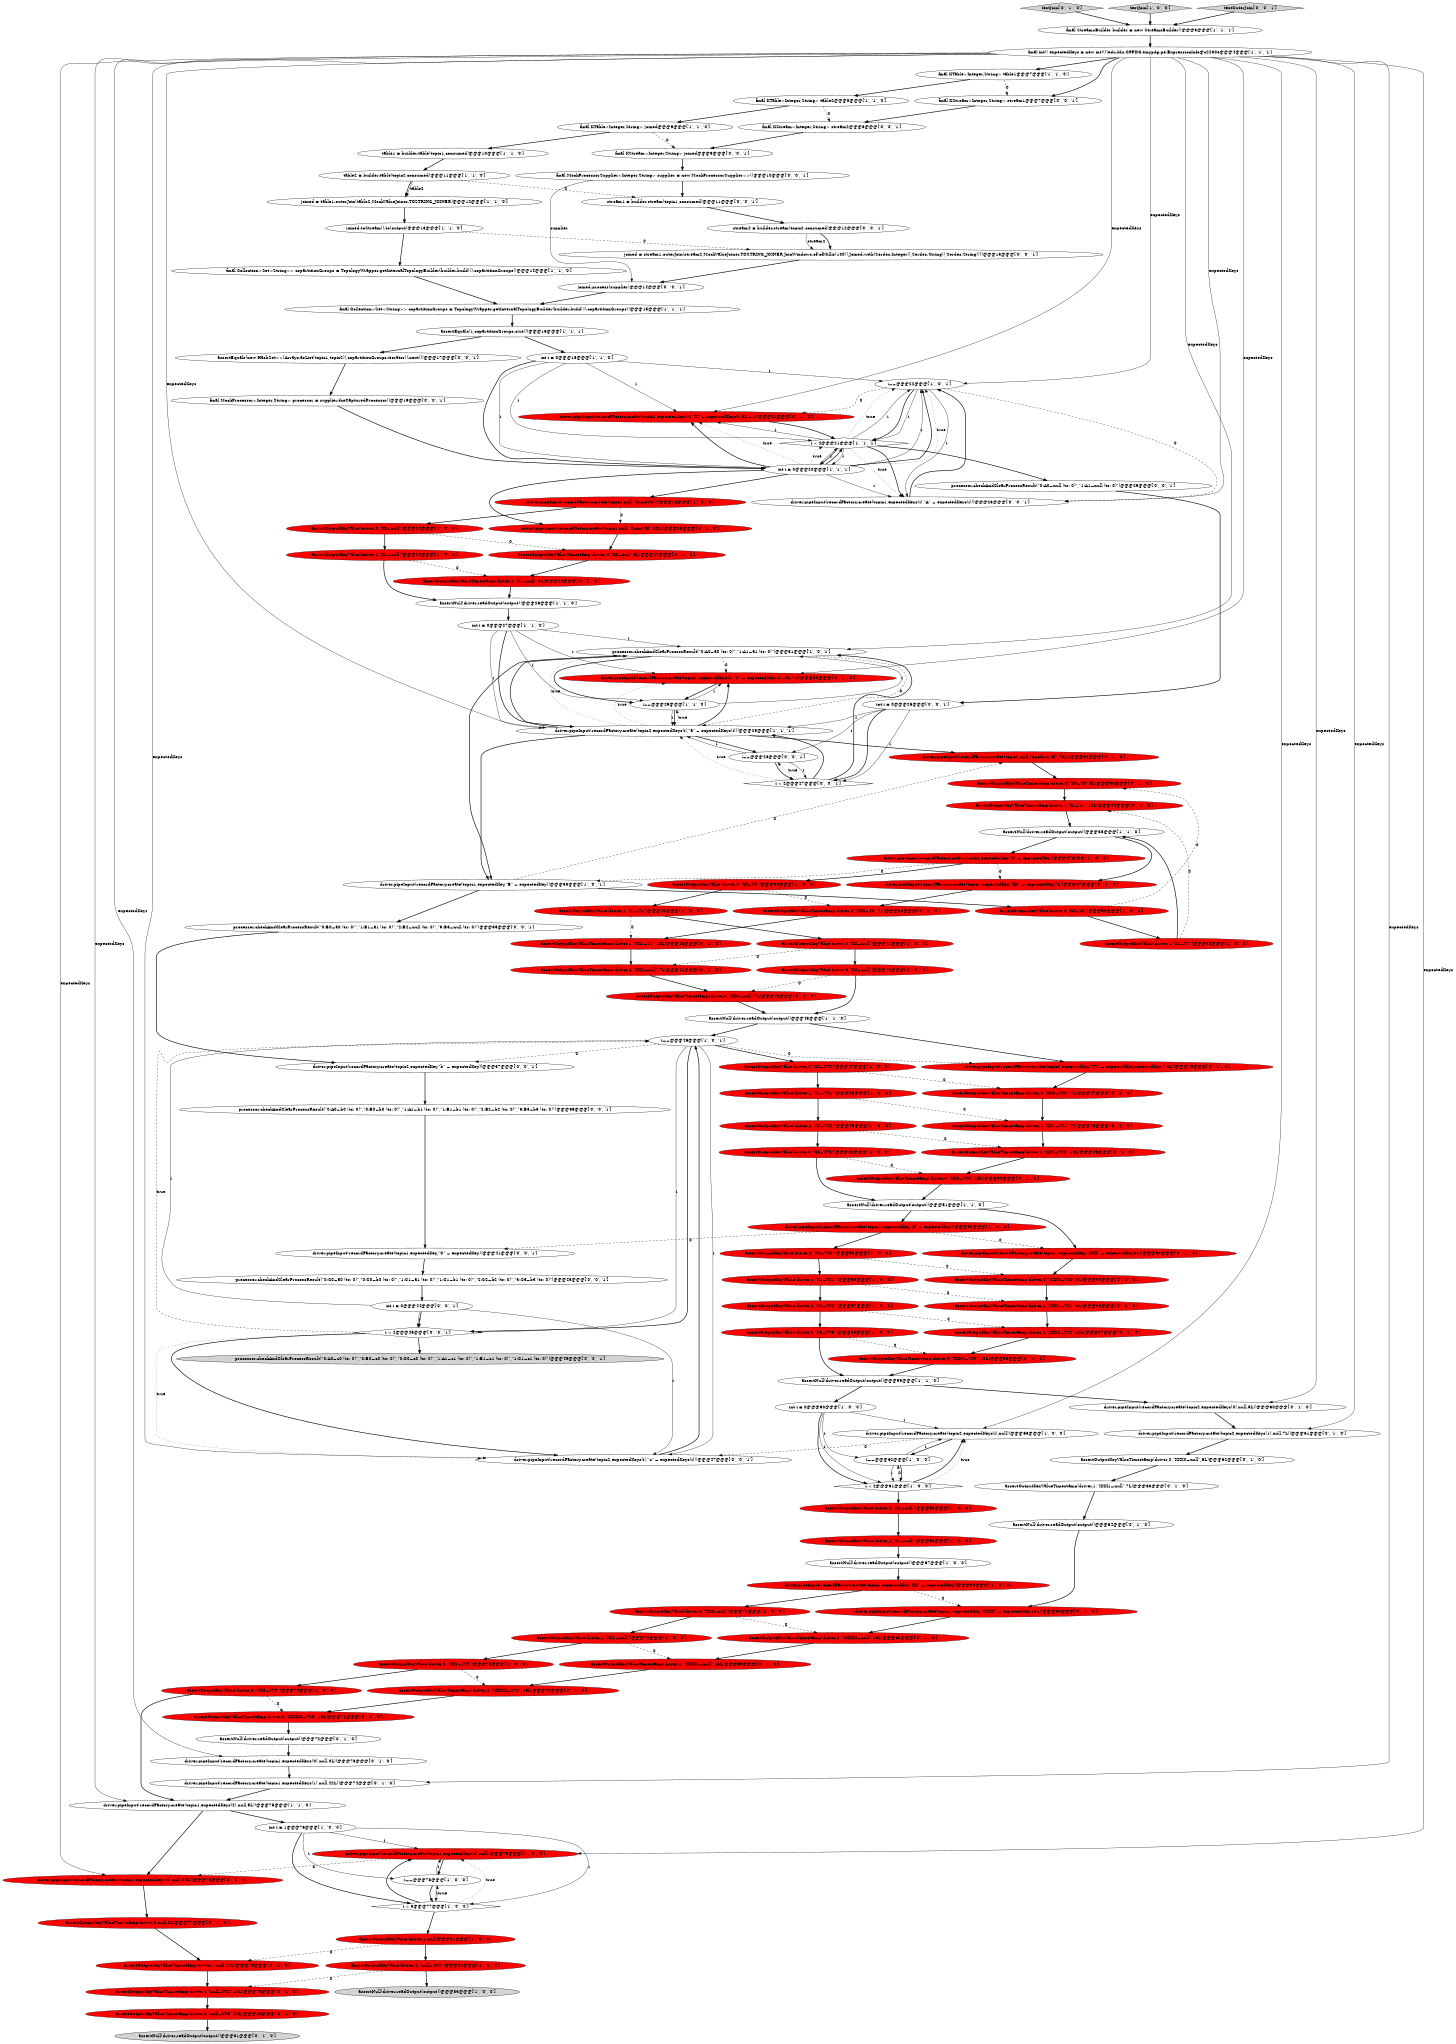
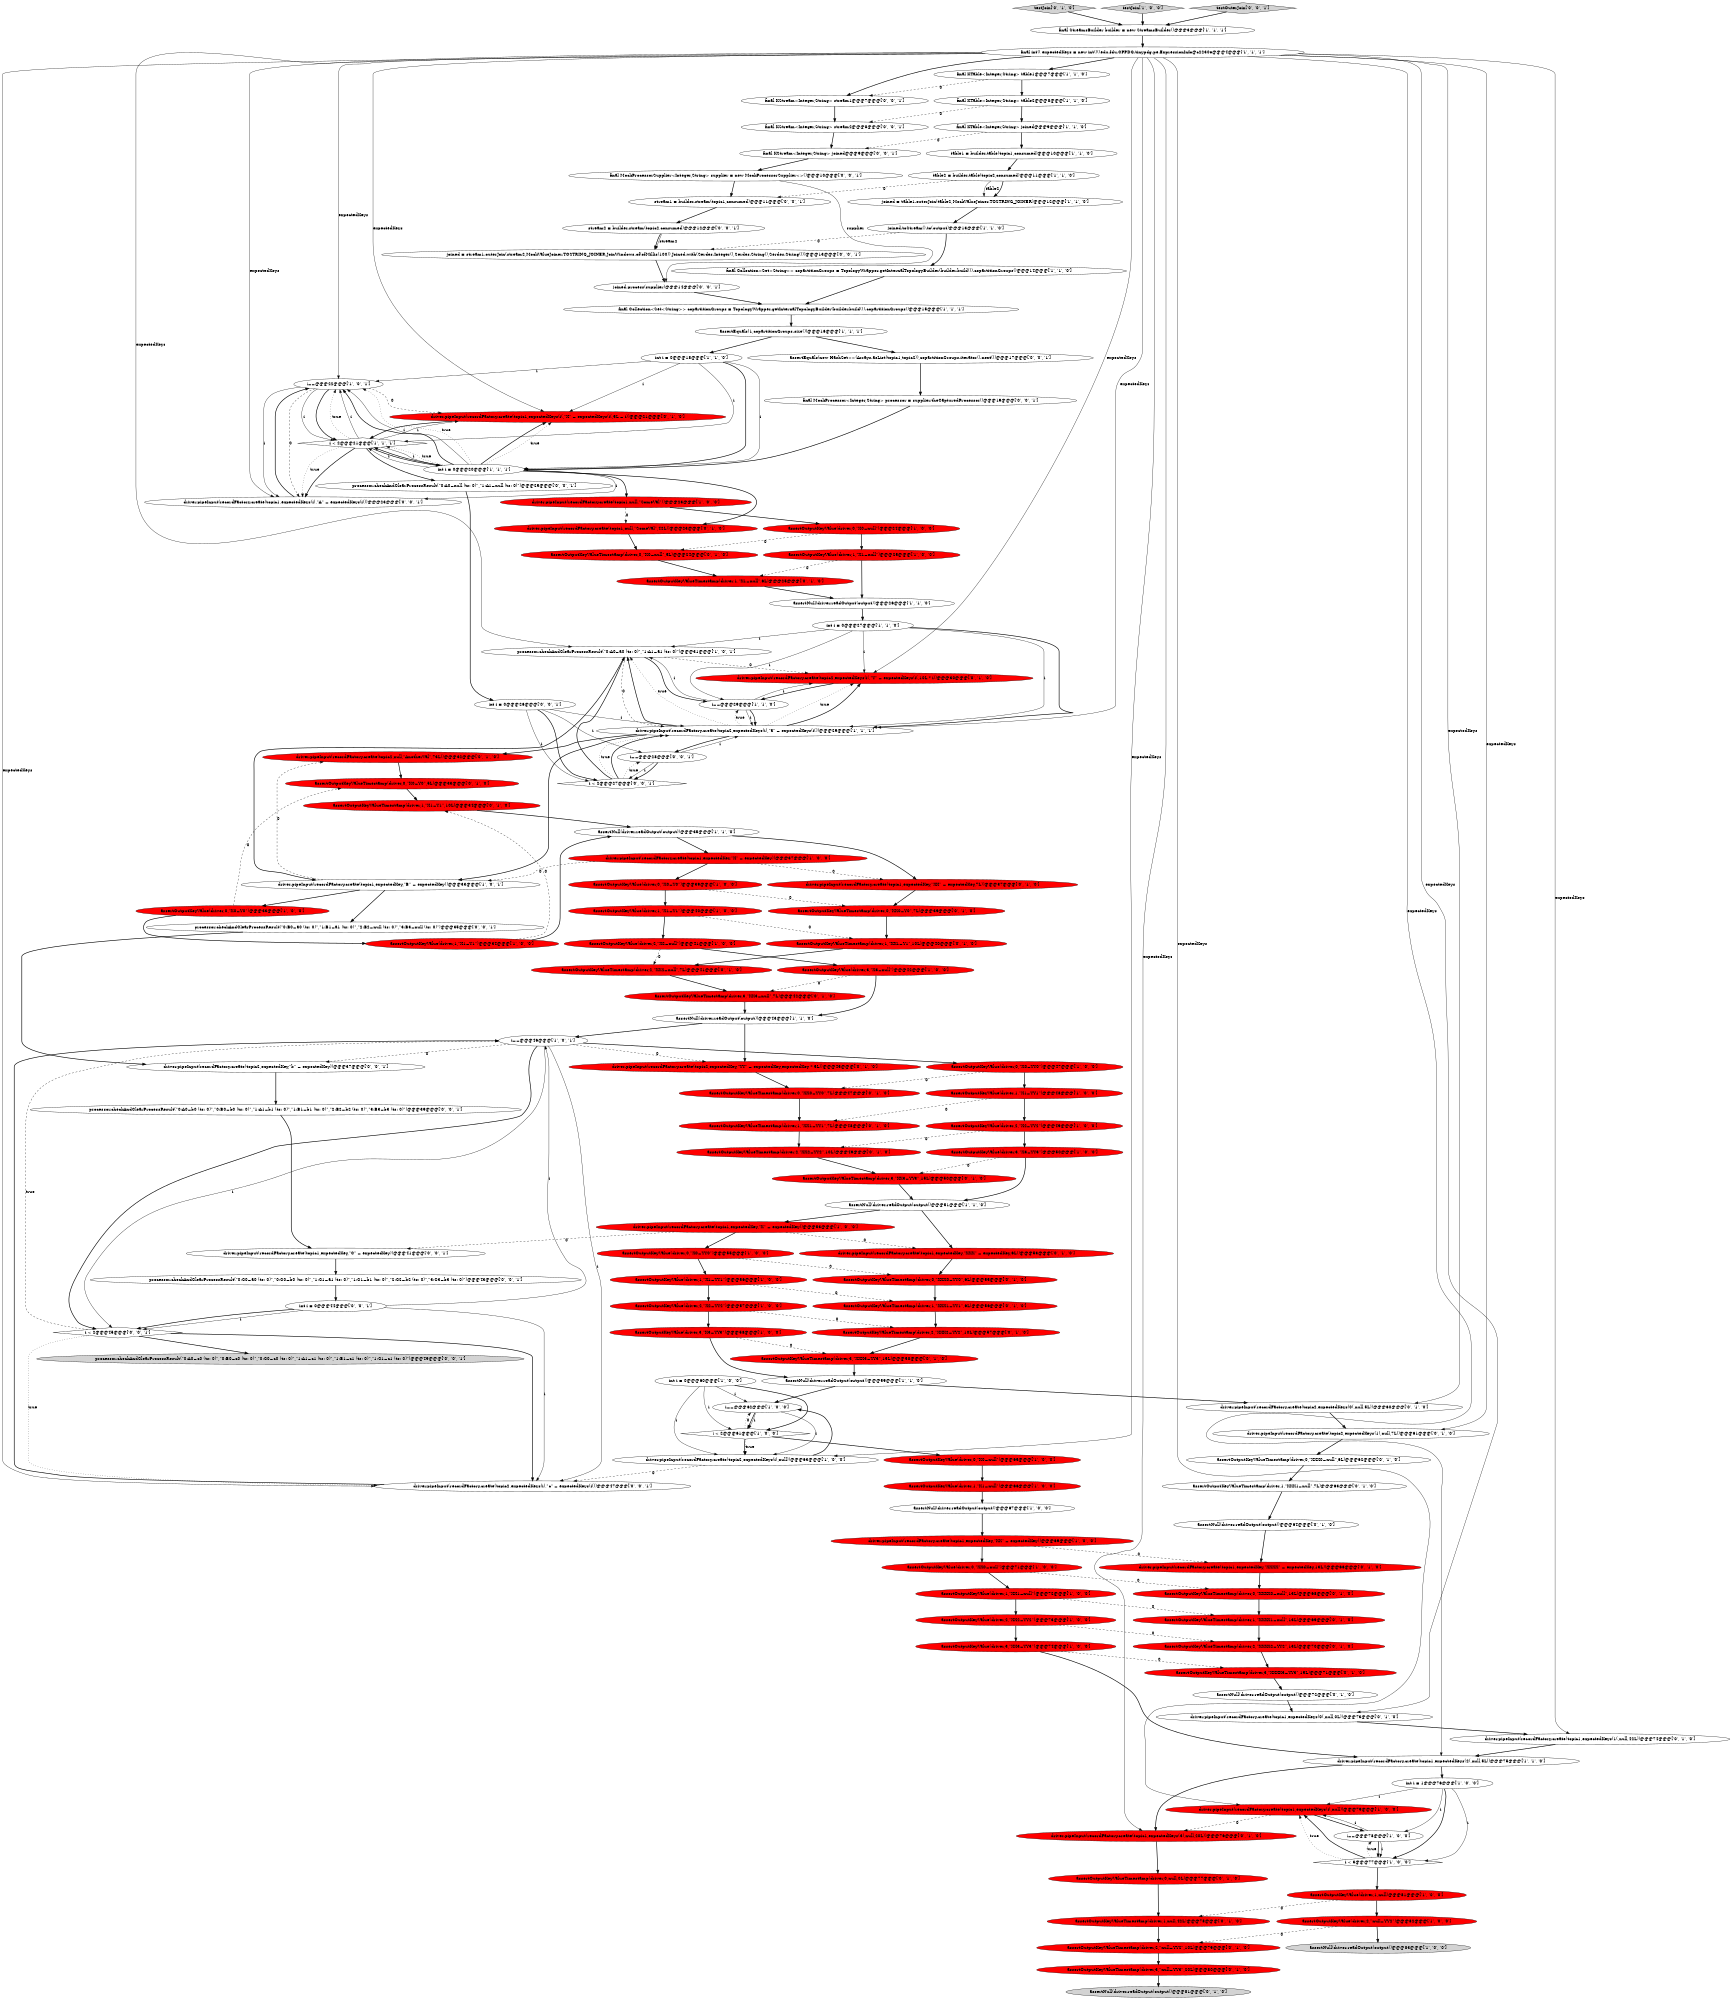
edge "assertNull(driver.readOutput(output))@@@59@@@['1', '1', '0']" -> "int i = 0@@@60@@@['1', '0', '0']": now "assertNull(driver.readOutput(output))@@@59@@@['1', '1', '0']" -> "i++@@@62@@@['1', '0', '0']"
